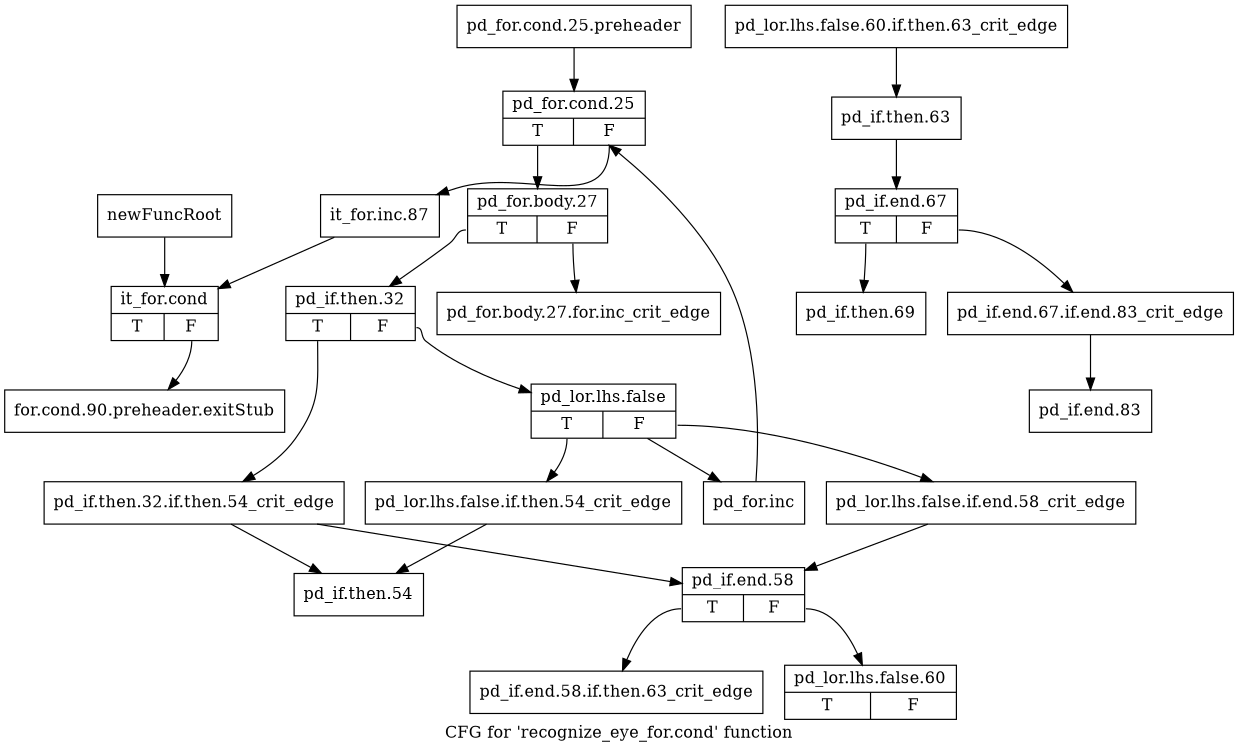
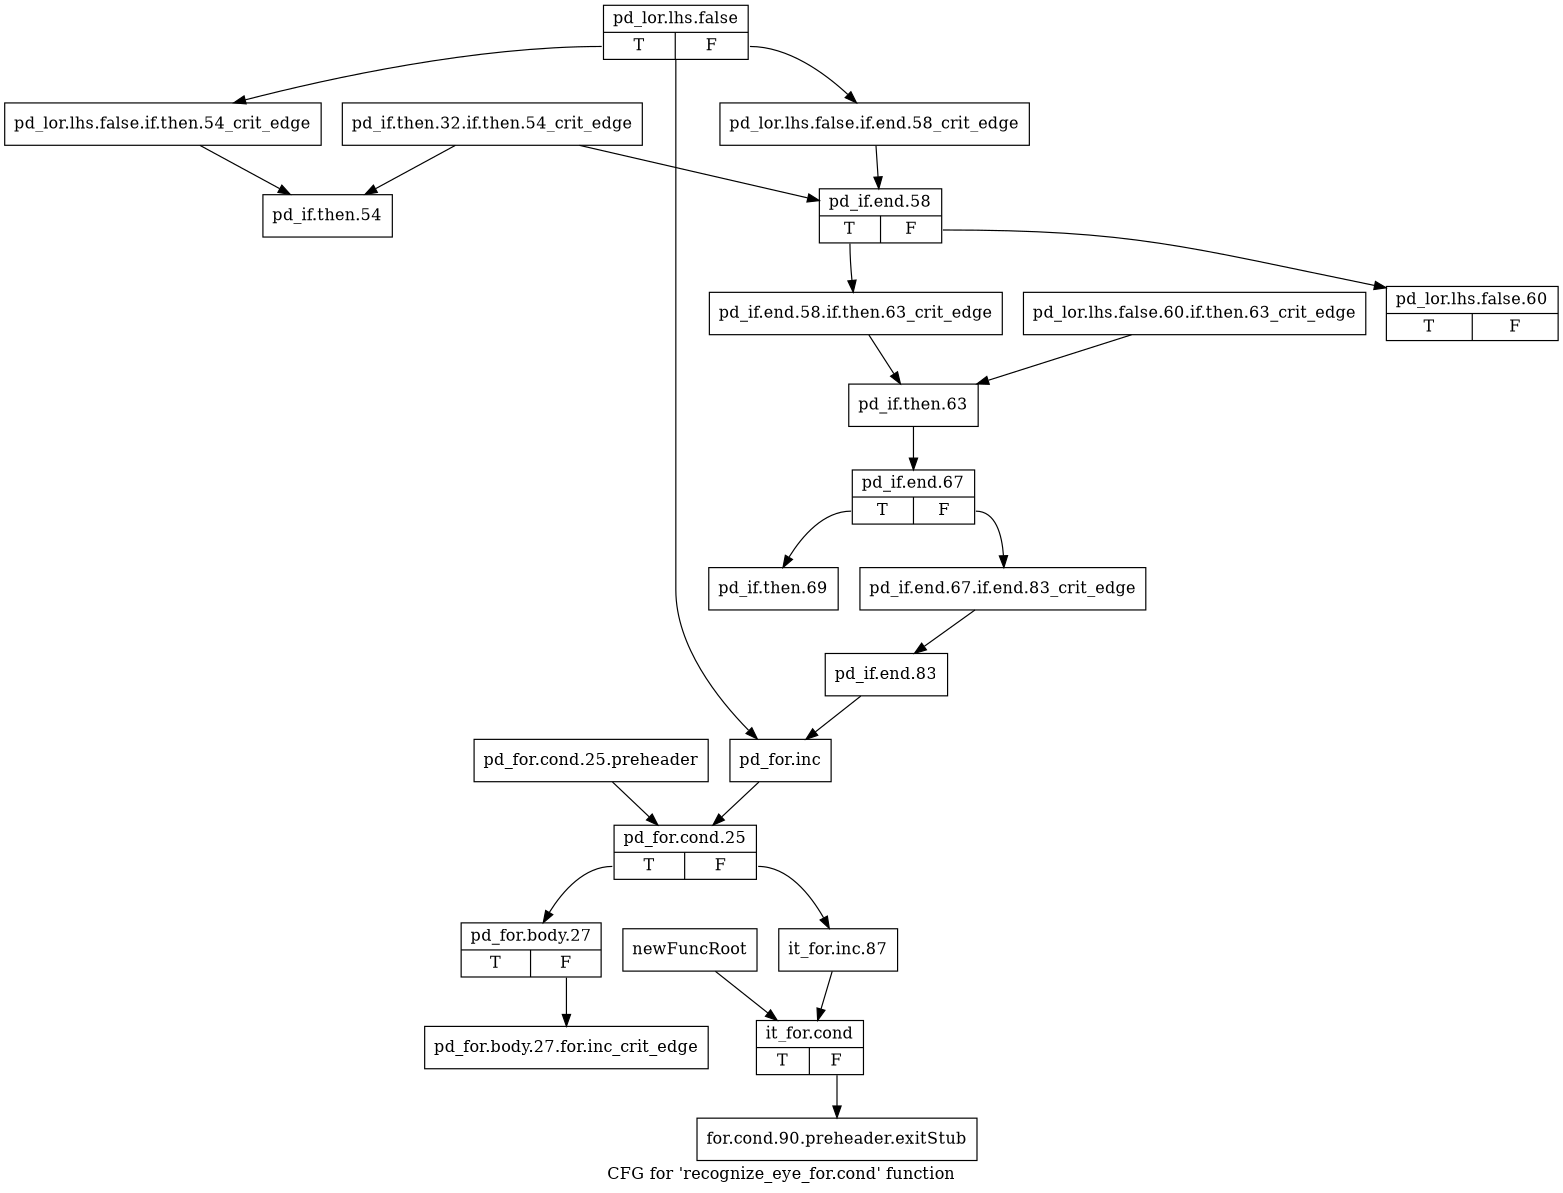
node "pd_if.then.32": removed
edge "pd_if.end.58.if.then.63_crit_edge" -> "pd_if.then.63": added
edge "pd_if.end.83" -> "pd_for.inc": added
